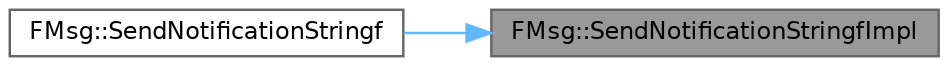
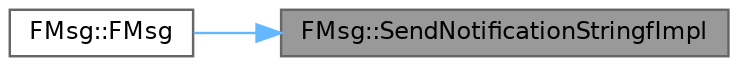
node "FMsg::SendNotificationStringf": label "FMsg::SendNotificationStringf" -> "FMsg::FMsg"
